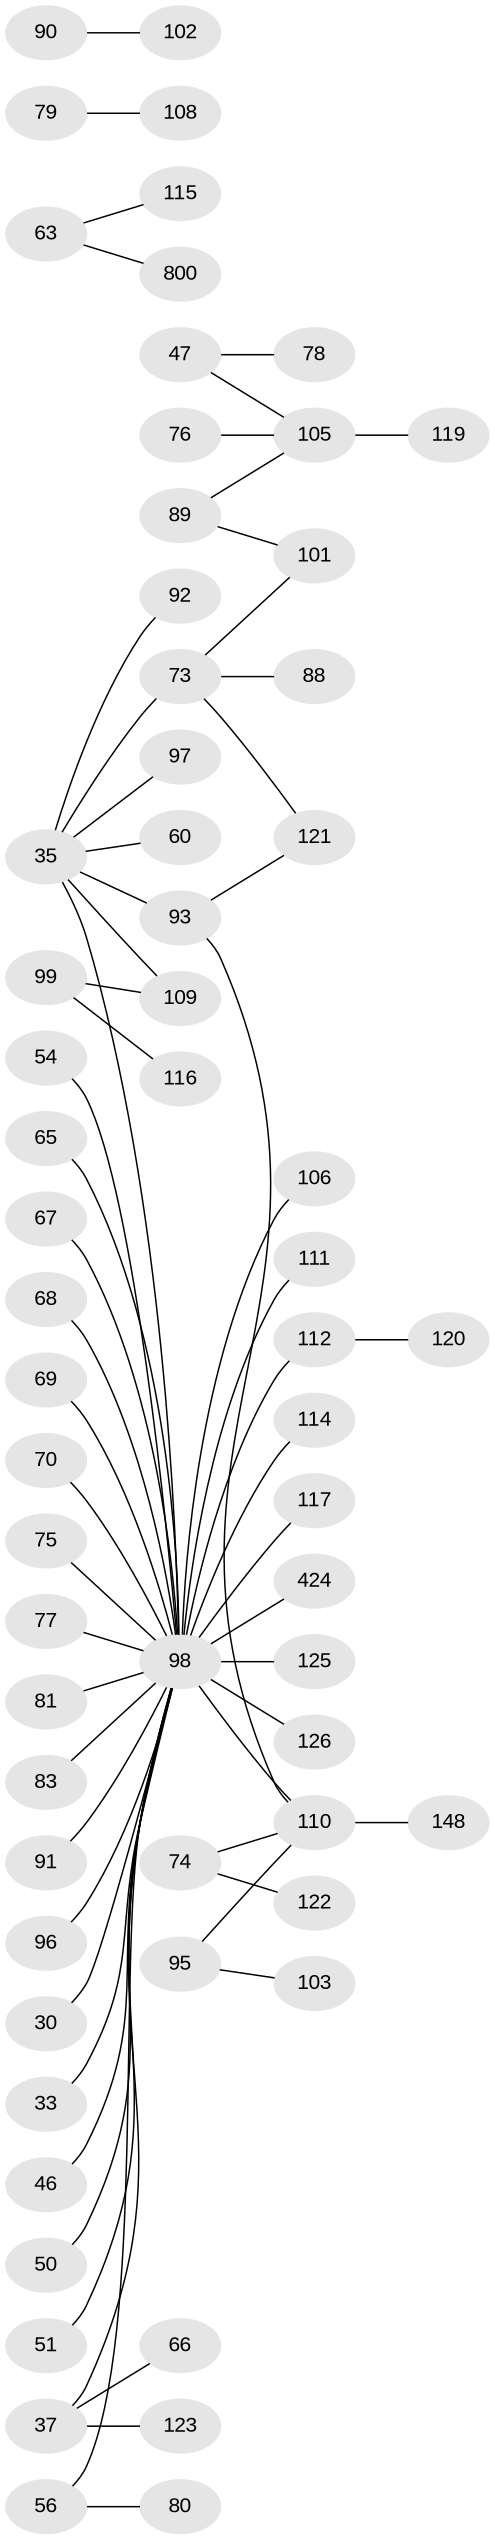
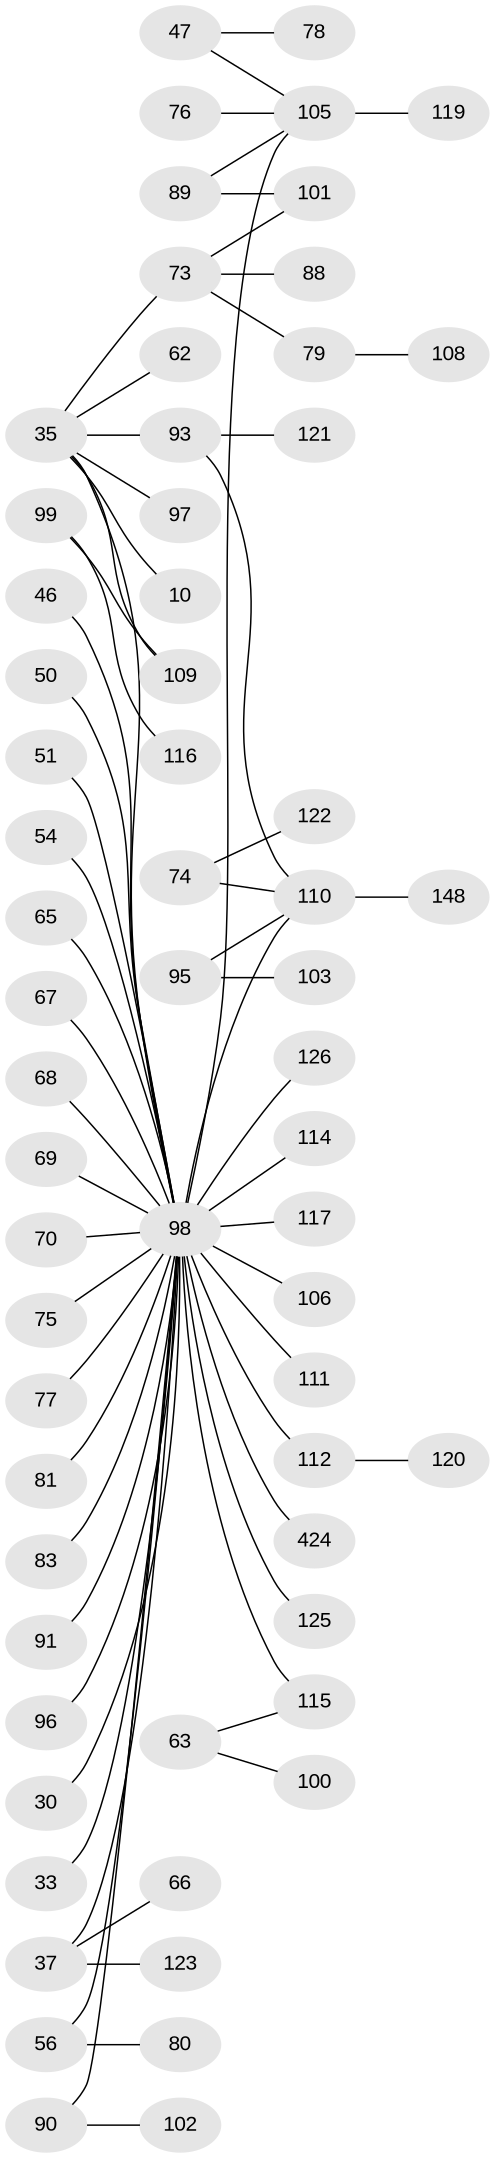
node "800": label "800" -> "100"
node "92": label "92" -> "62"
edge "105" -- "98": added
edge "73" -- "121": now "73" -- "79"
node "60": label "60" -> "10"
edge "98" -- "115": added
edge "98" -- "90": added
